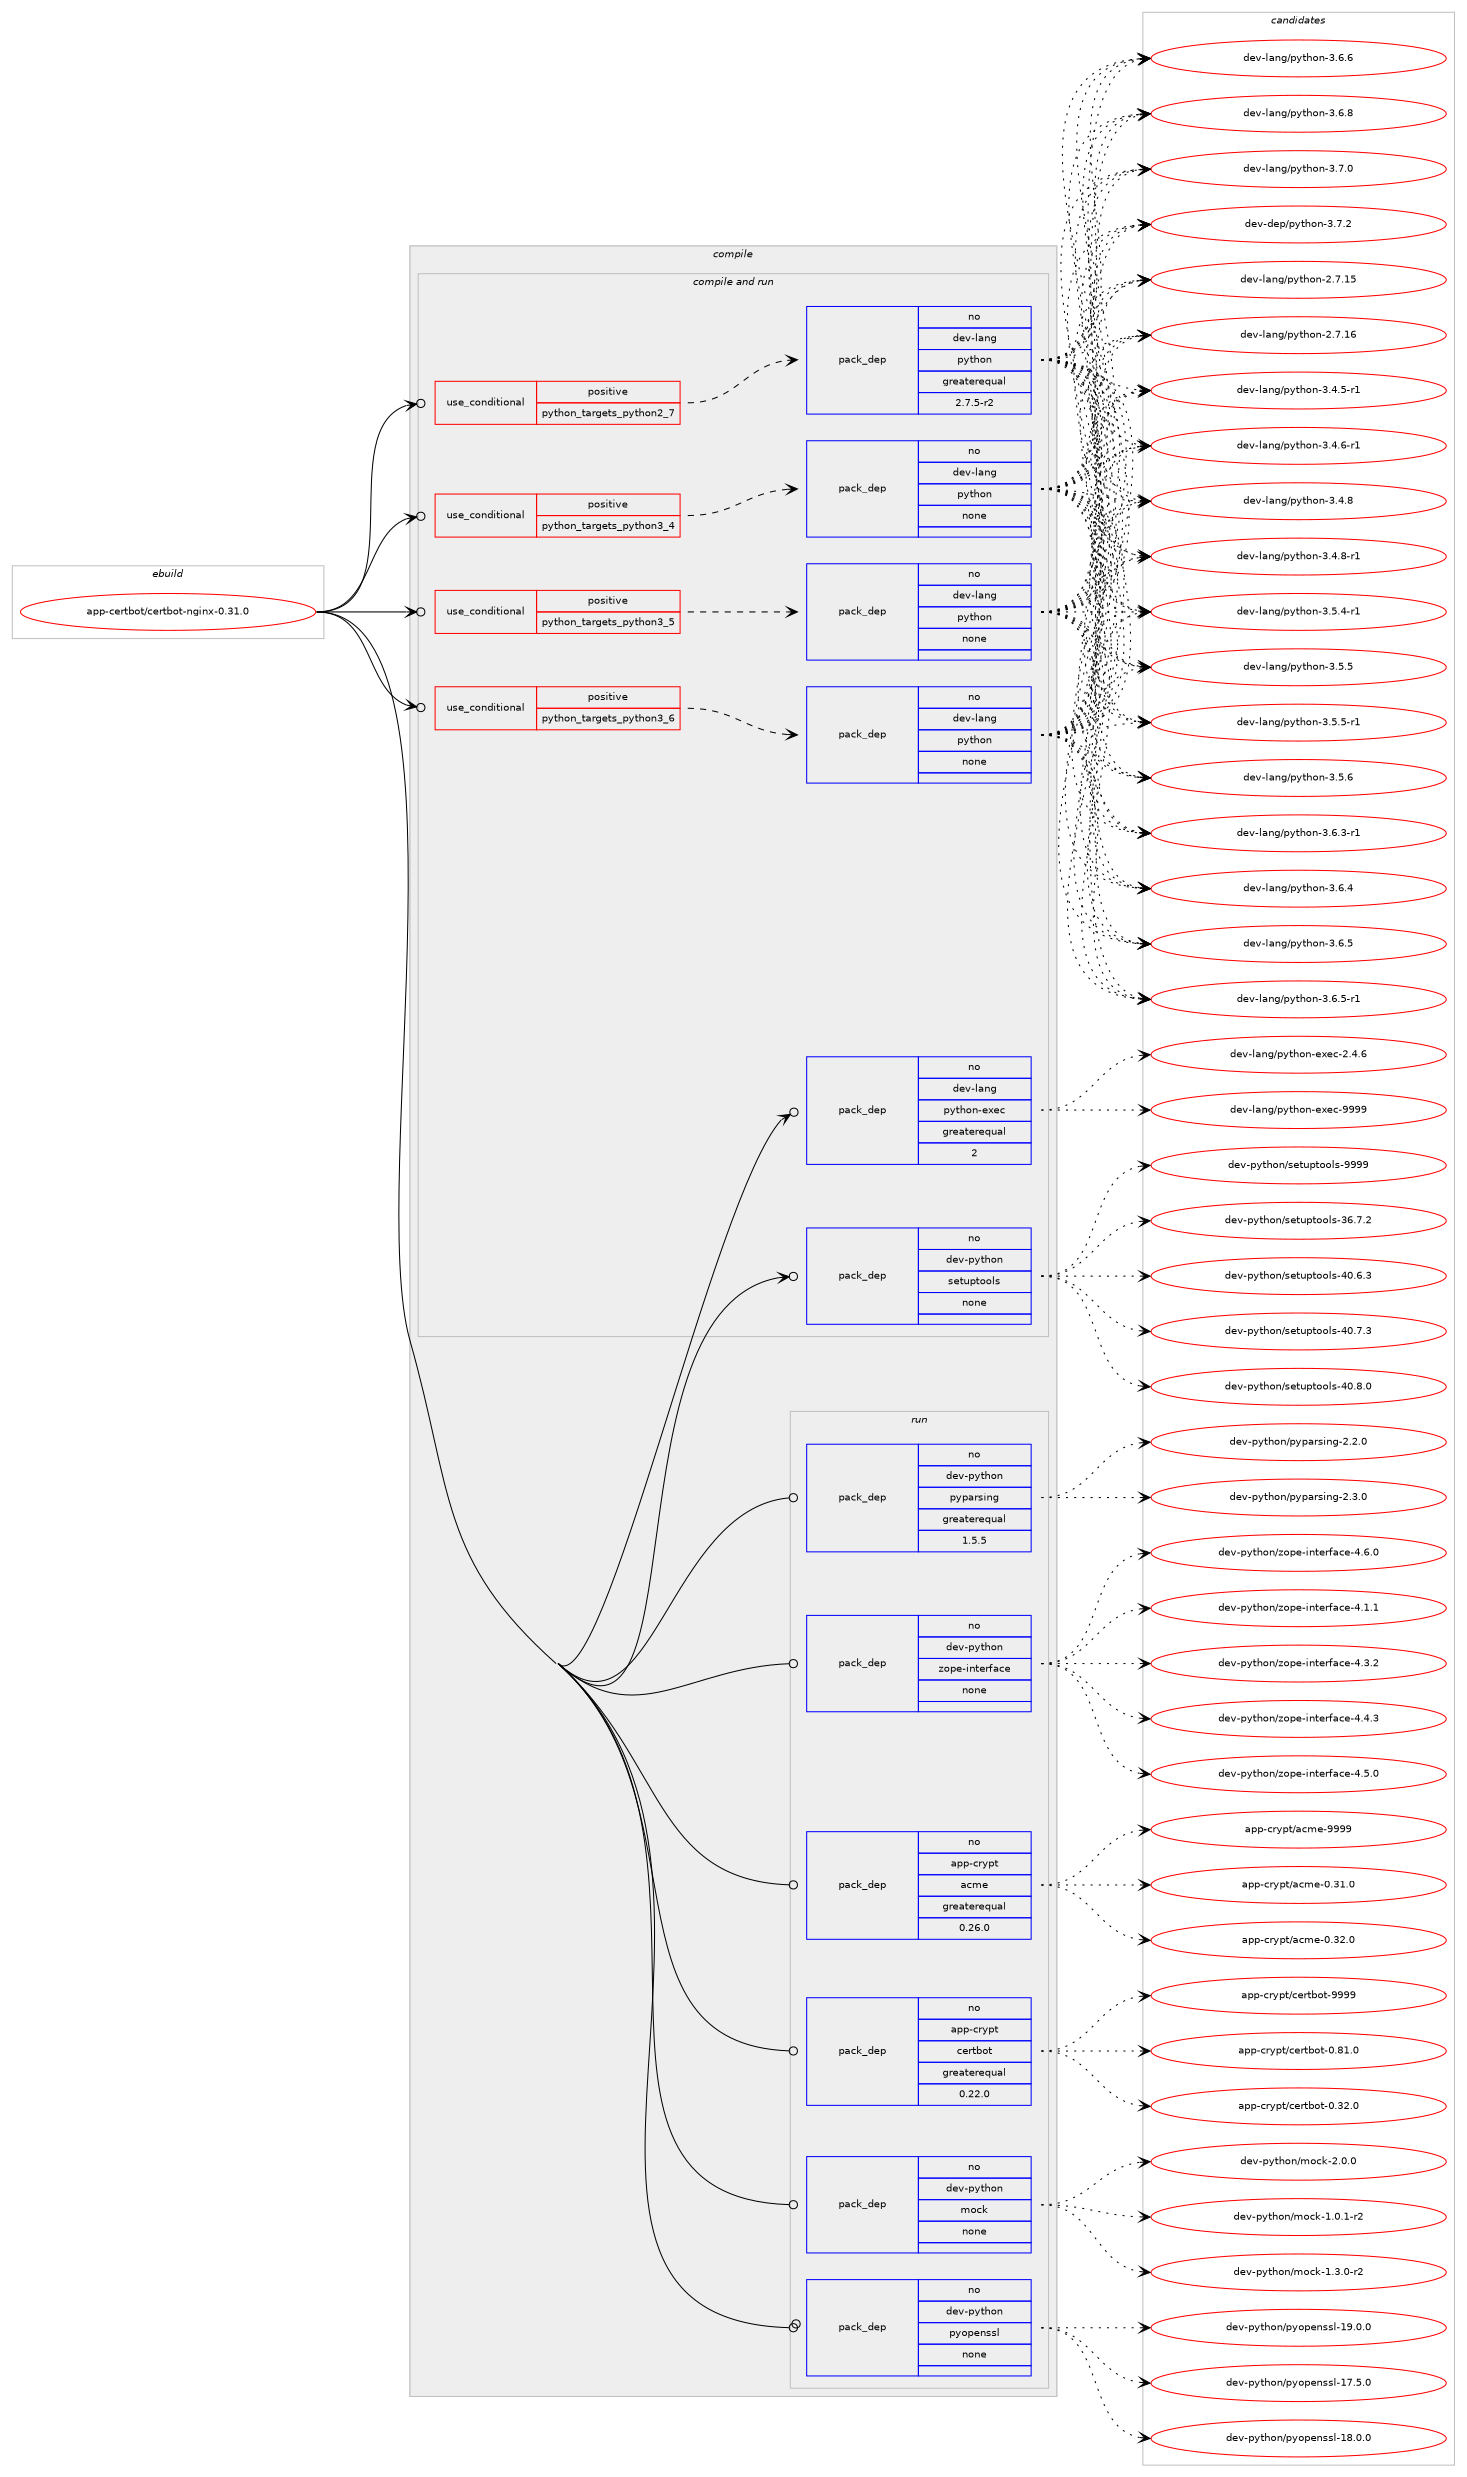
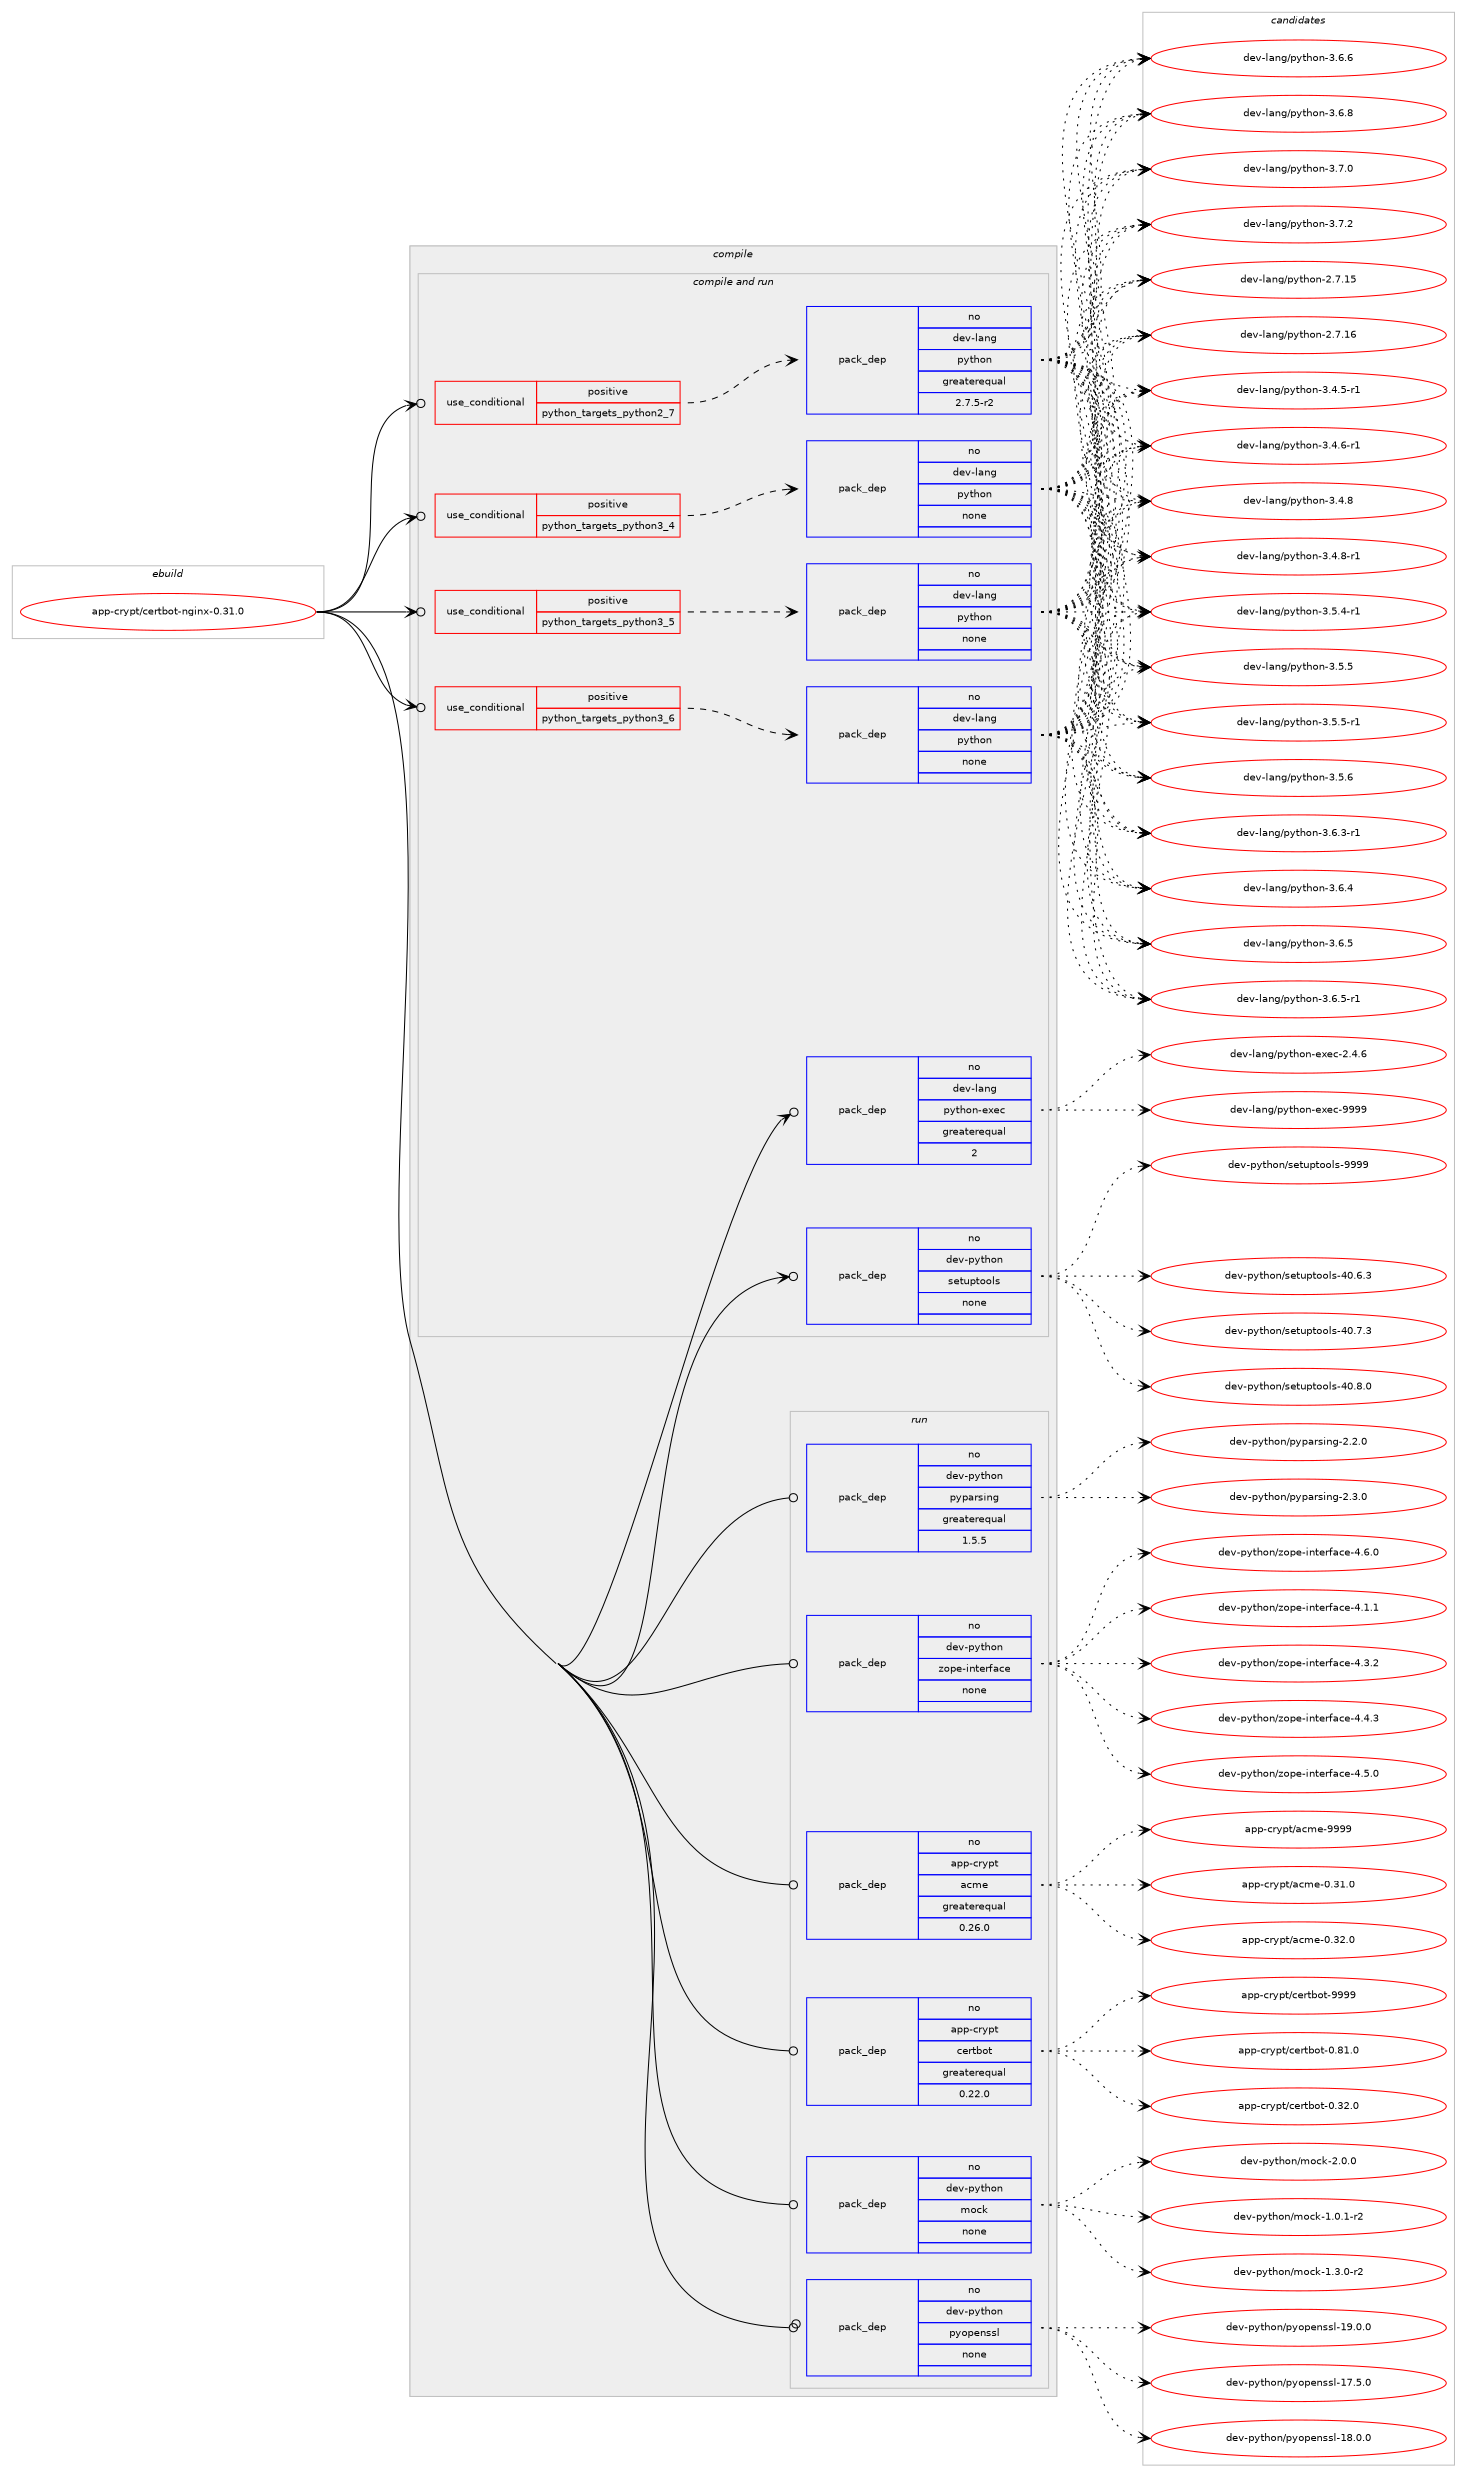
node "dev-dep/python-3.7.2": label "dev-dep/python-3.7.2" -> "dev-lang/python-3.7.2"
node "app-certbot/certbot-nginx-0.31.0": label "app-certbot/certbot-nginx-0.31.0" -> "app-crypt/certbot-nginx-0.31.0"
node "dev-python/setuptools-36.7.2": removed
